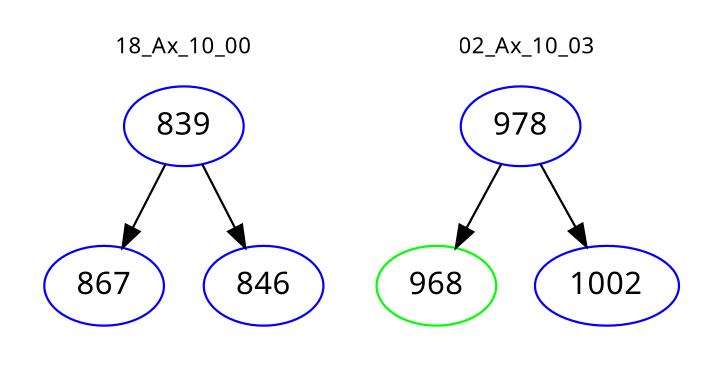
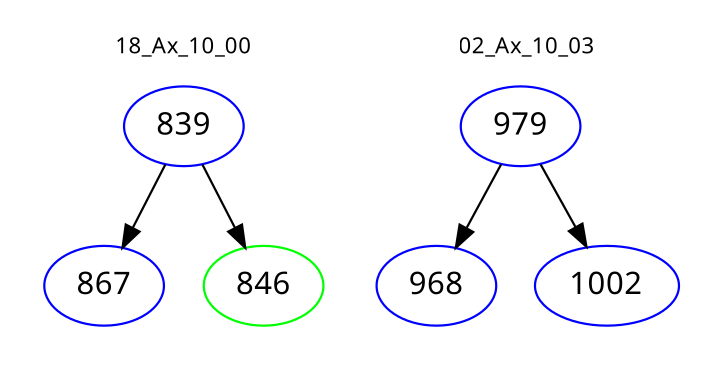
node "978": label "978" -> "979"
node "846": color blue -> green
node "968": color green -> blue
